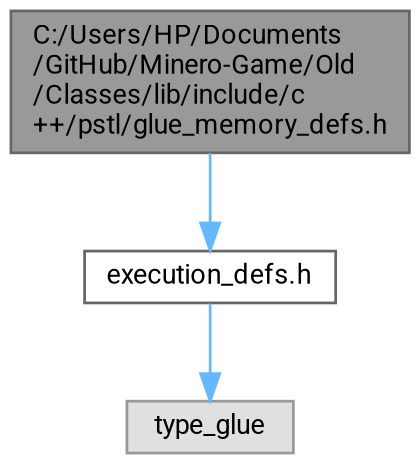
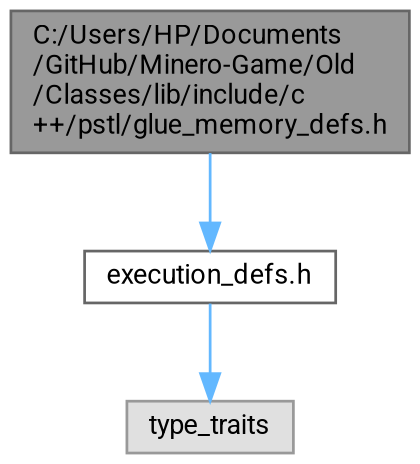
node "type_glue": label "type_glue" -> "type_traits"
